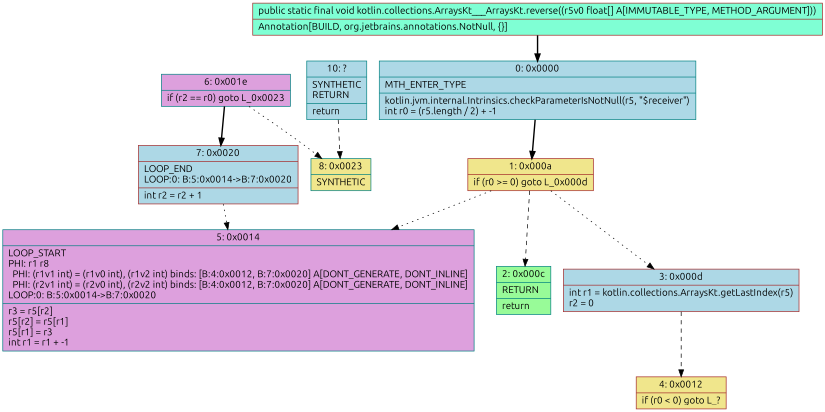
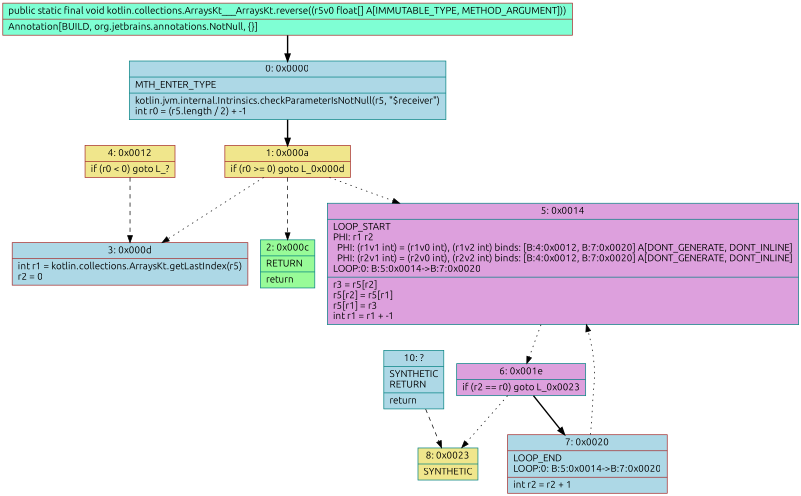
node "5: 0x0014": text "PHI: r1 r8" -> "PHI: r1 r2"
edge "5: 0x0014" -> "6: 0x001e": added
edge "3: 0x000d" -> "4: 0x0012": reversed
